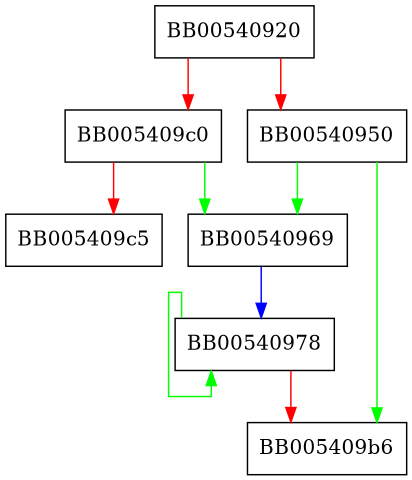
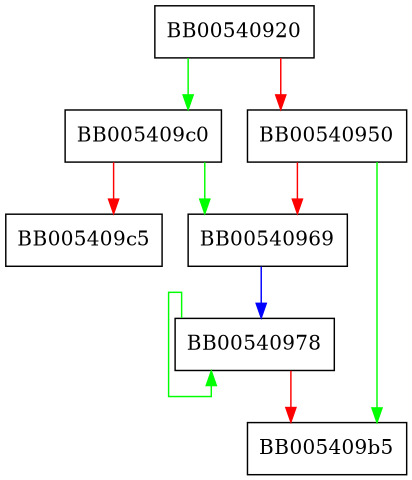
edge "BB00540920" -> "BB005409c0": color red -> green
edge "BB00540950" -> "BB00540969": color green -> red
node "BB005409b6": label "BB005409b6" -> "BB005409b5"
